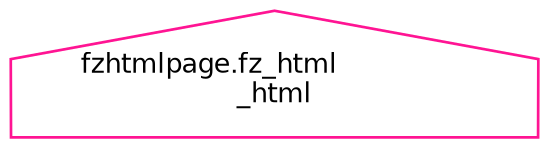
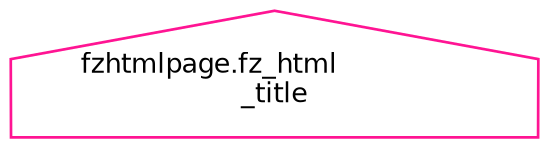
node "fzhtmlpage.fz_html _html": label "fzhtmlpage.fz_html _html" -> "fzhtmlpage.fz_html _title"
